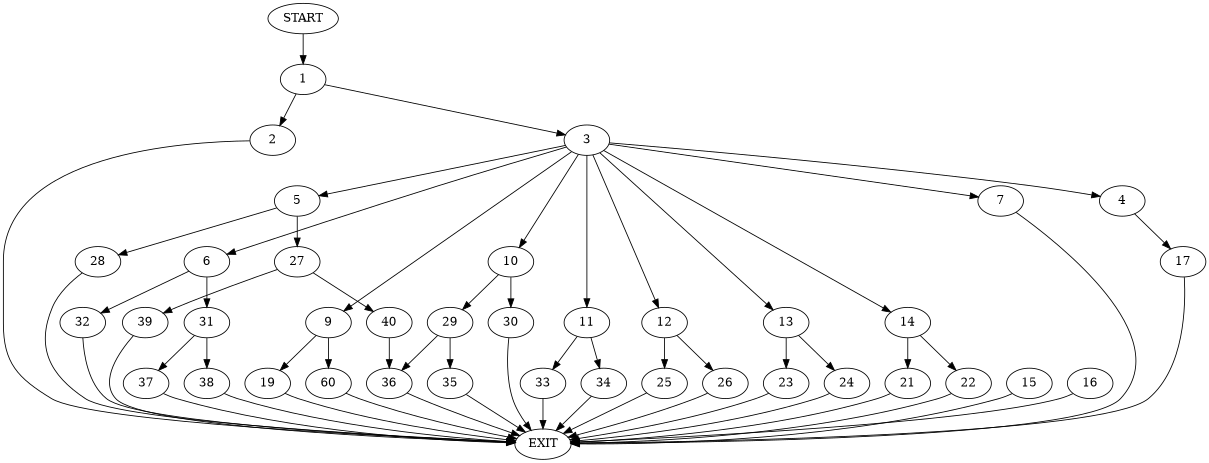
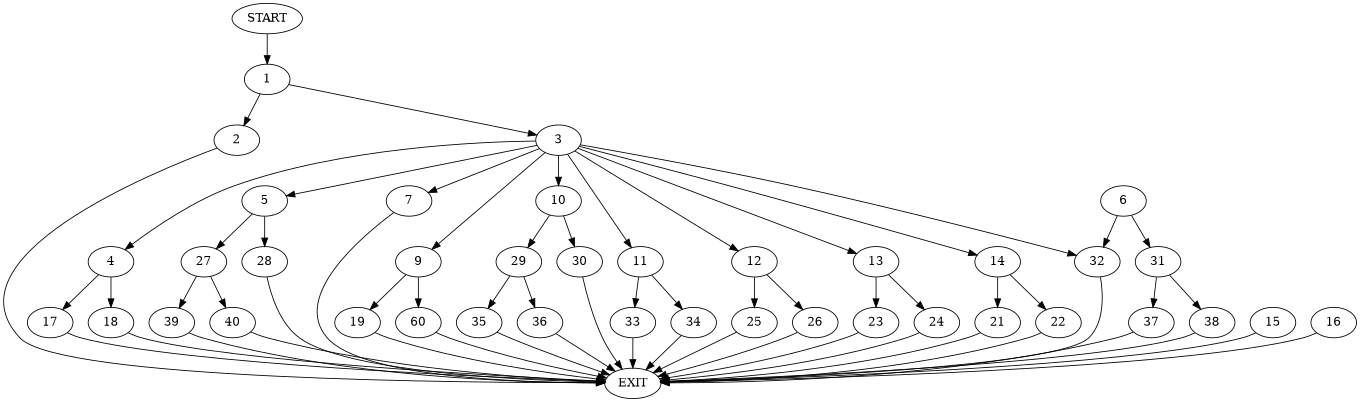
edge "3" -> "6": now "3" -> "32"
node "18": added
edge "40" -> "36": now "40" -> "EXIT"
